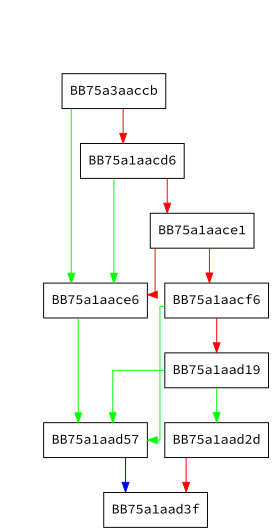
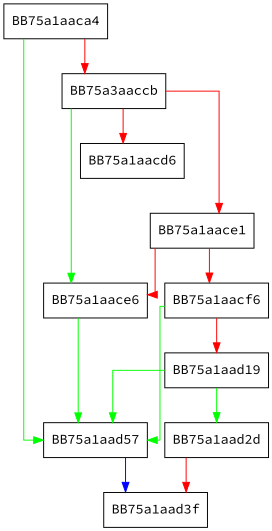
node "BB75a1aaca4": added
edge "BB75a1aacd6" -> "BB75a1aace1": now "BB75a3aaccb" -> "BB75a1aace1"
edge "BB75a1aacd6" -> "BB75a1aace6": removed
